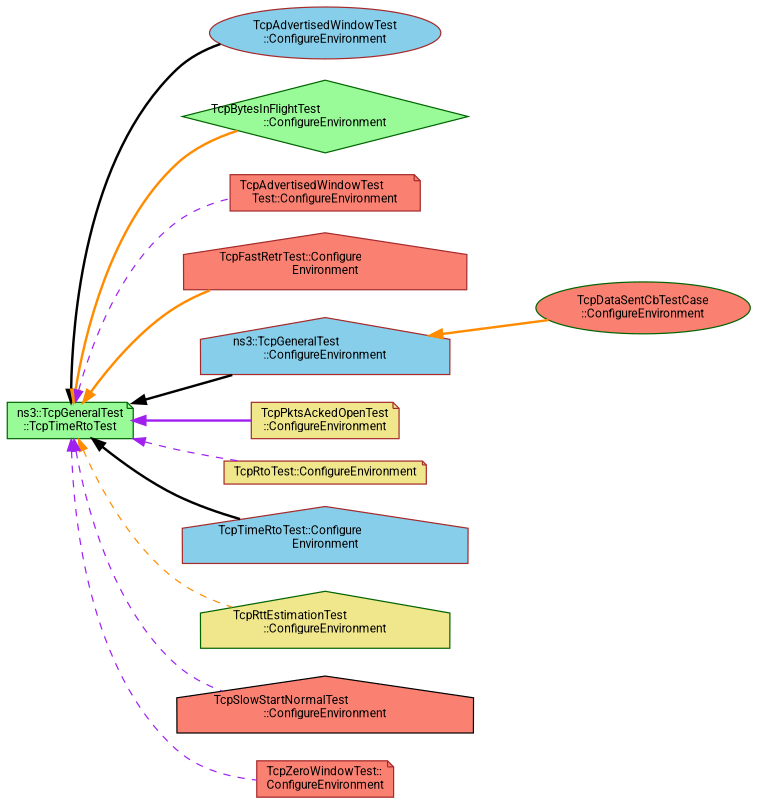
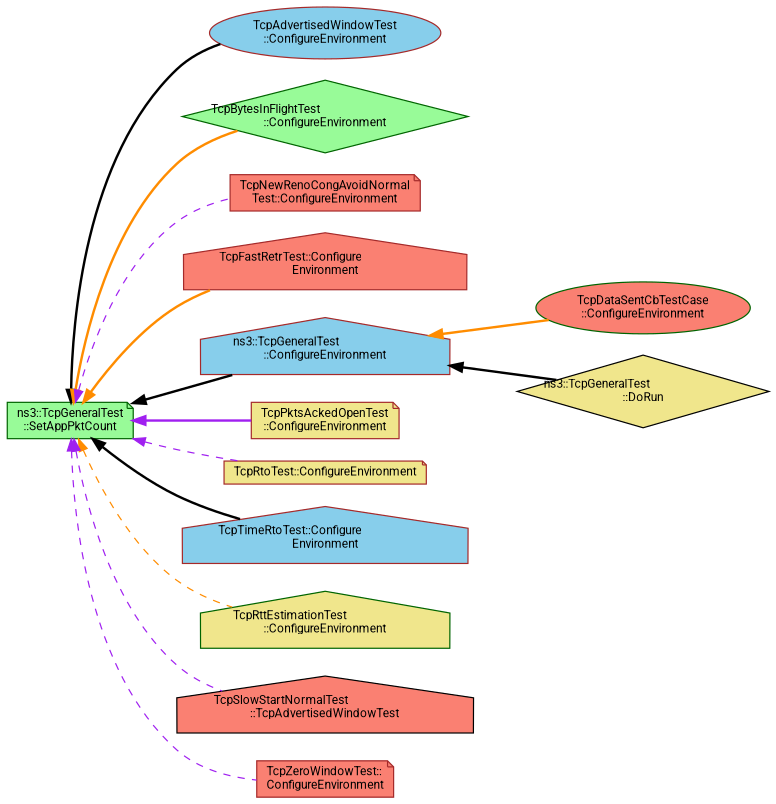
node "TcpAdvertisedWindowTest Test::ConfigureEnvironment": label "TcpAdvertisedWindowTest Test::ConfigureEnvironment" -> "TcpNewRenoCongAvoidNormal Test::ConfigureEnvironment"
node "ns3::TcpGeneralTest ::DoRun": added
node "ns3::TcpGeneralTest ::TcpTimeRtoTest": label "ns3::TcpGeneralTest ::TcpTimeRtoTest" -> "ns3::TcpGeneralTest ::SetAppPktCount"
node "TcpSlowStartNormalTest ::ConfigureEnvironment": label "TcpSlowStartNormalTest ::ConfigureEnvironment" -> "TcpSlowStartNormalTest ::TcpAdvertisedWindowTest"
